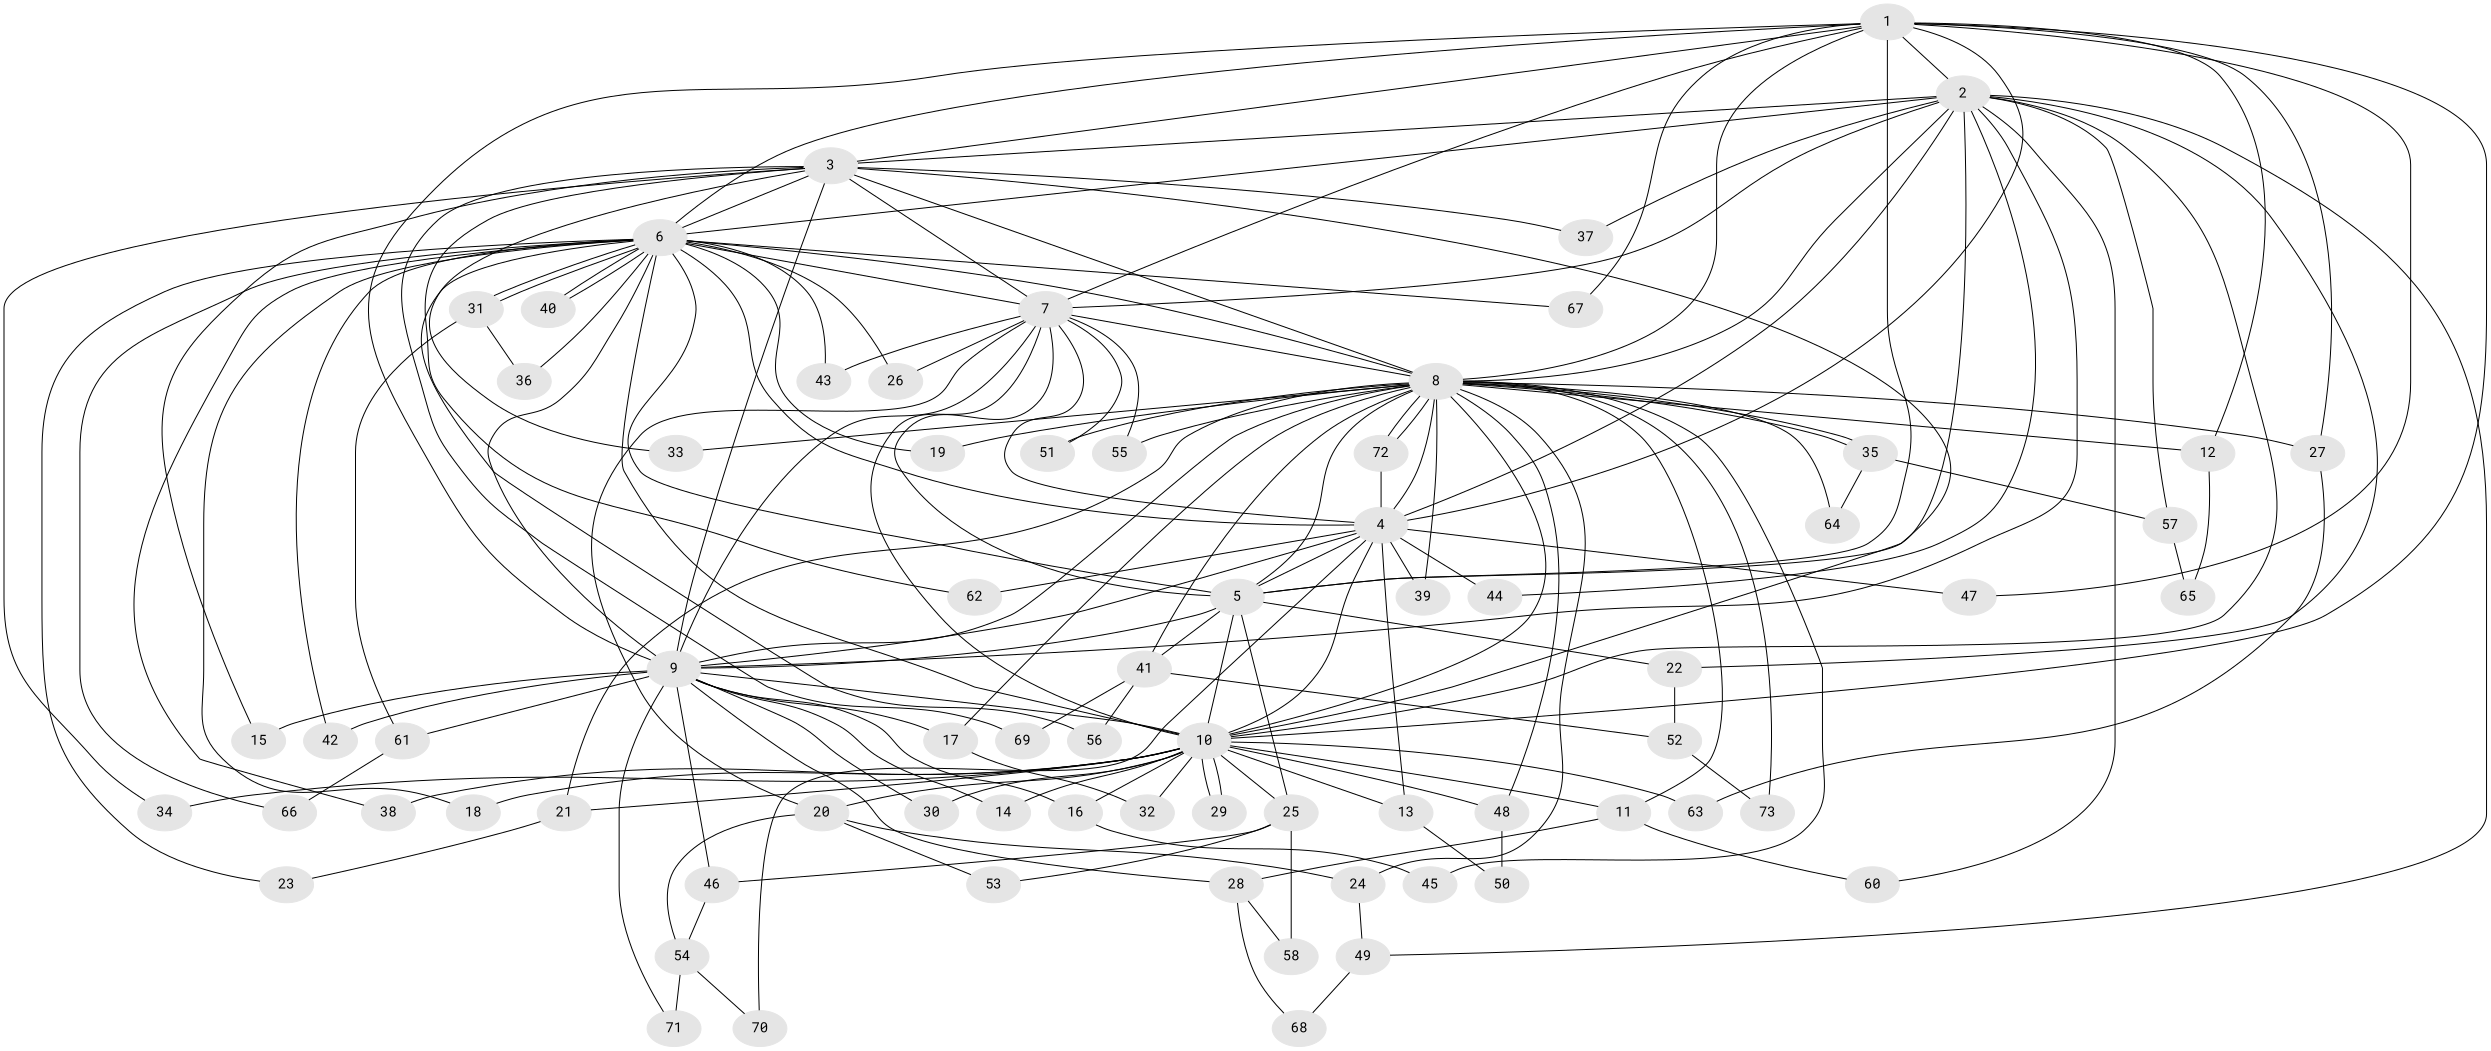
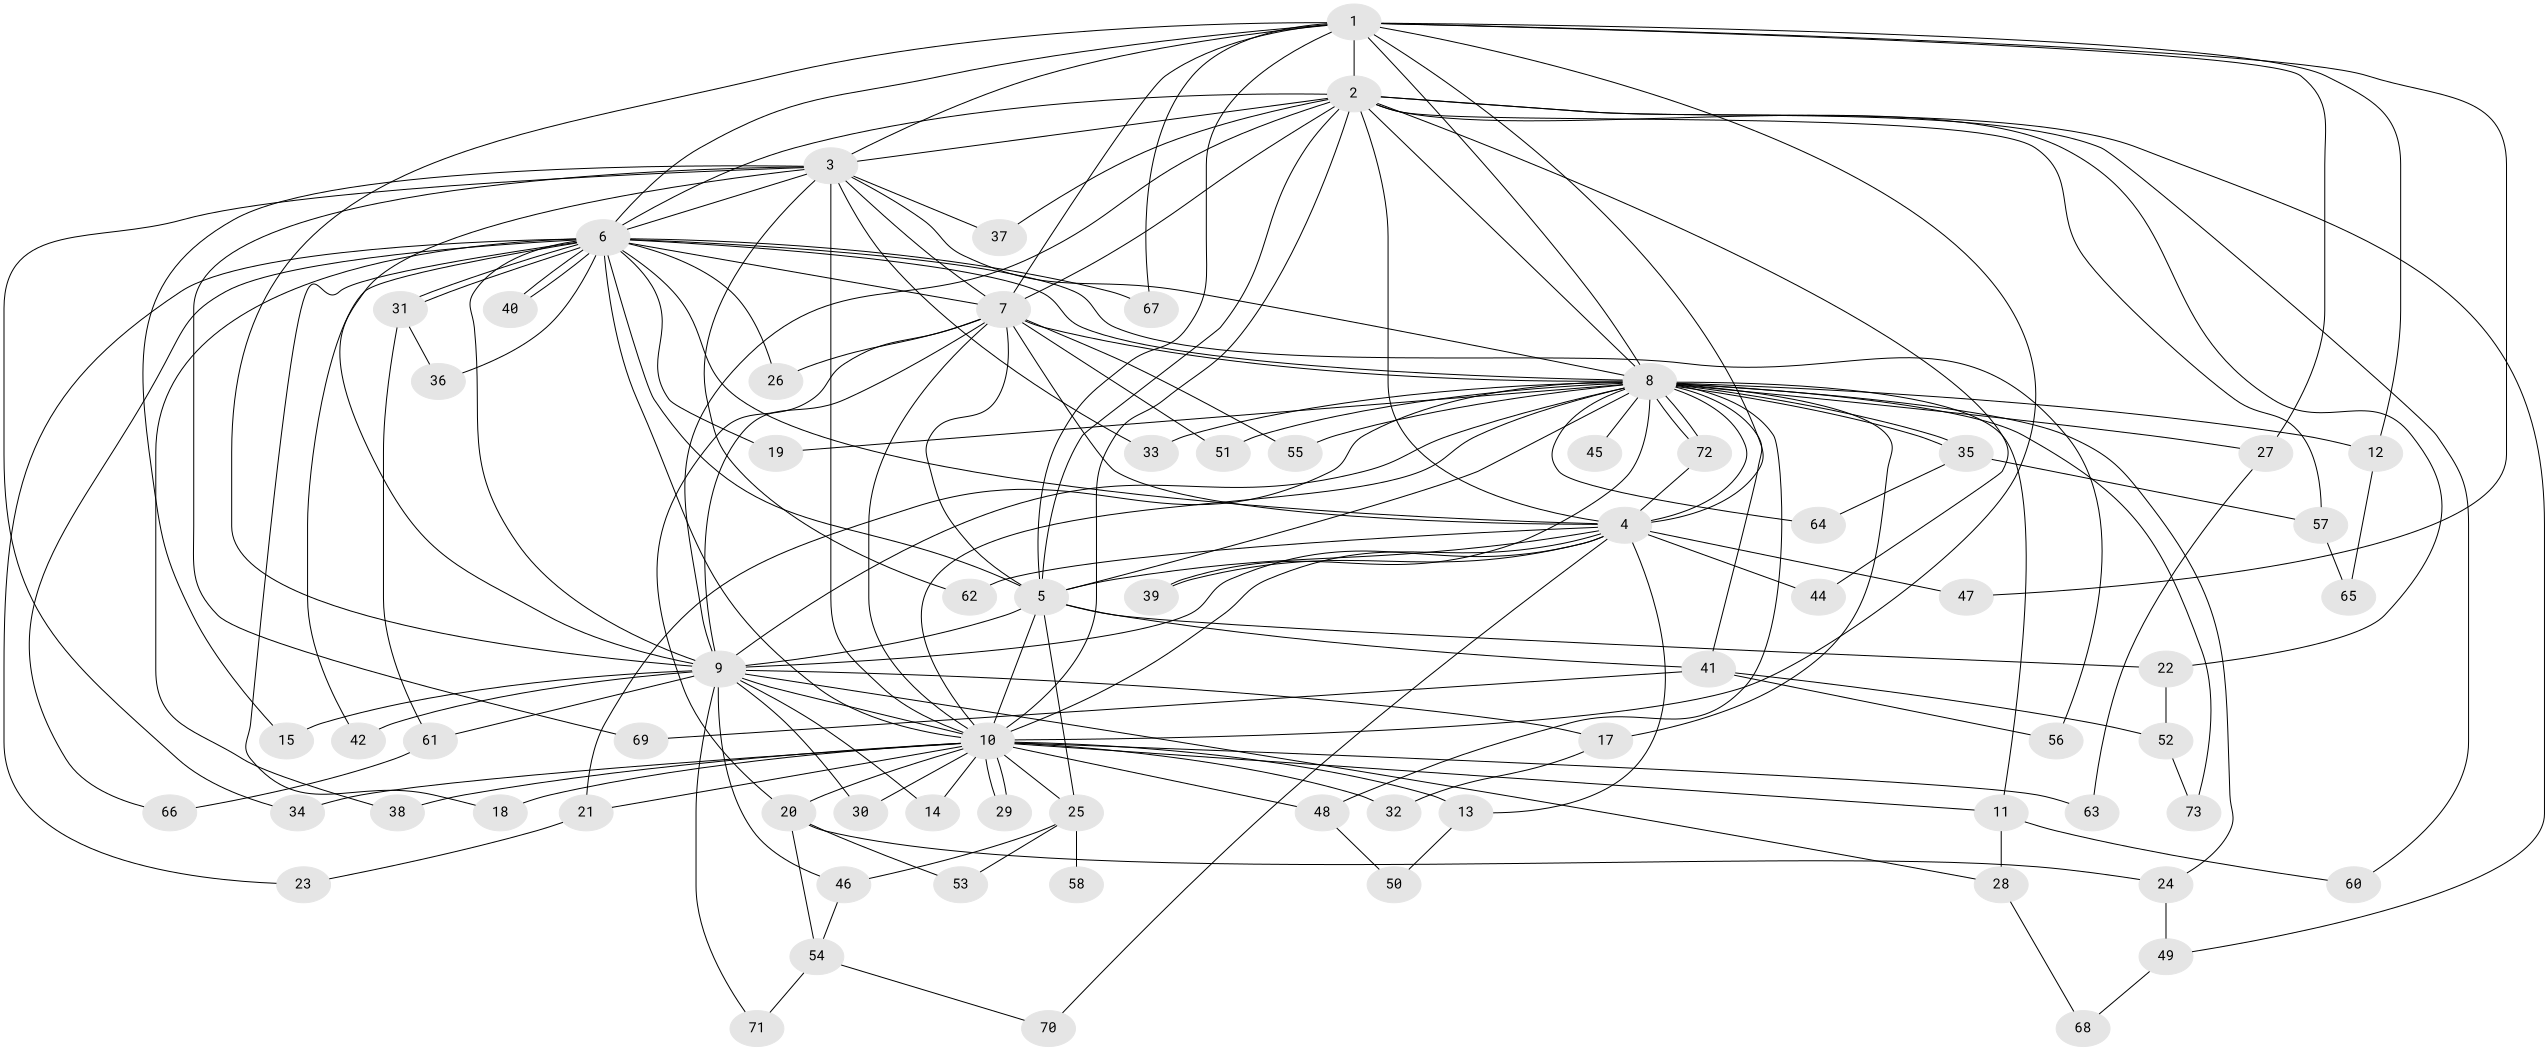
node "43": removed
node "16": removed
edge "28" -- "58": removed
